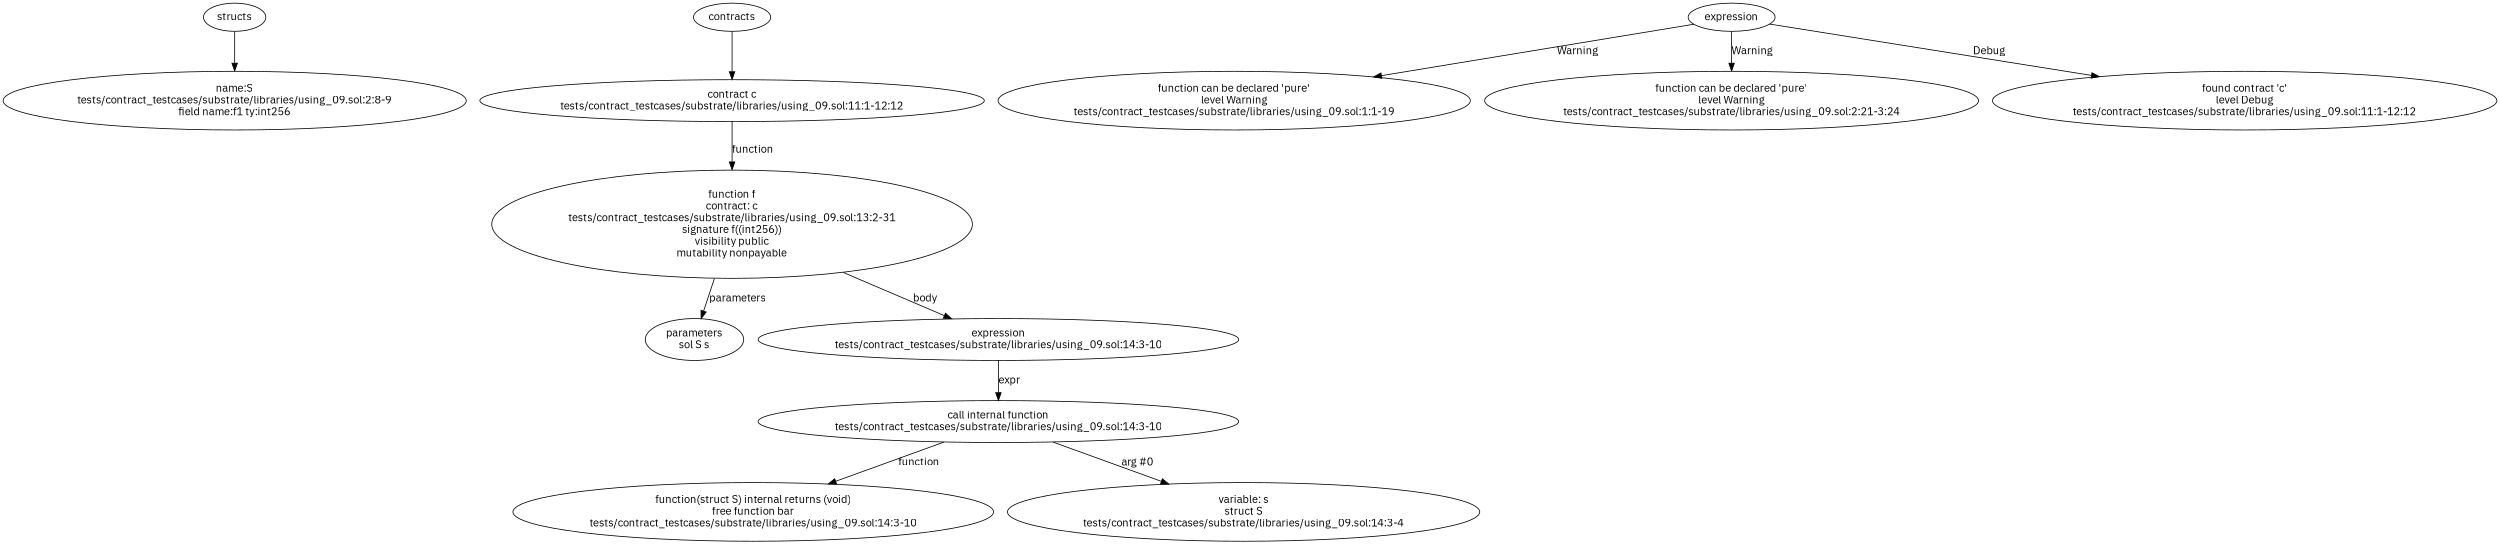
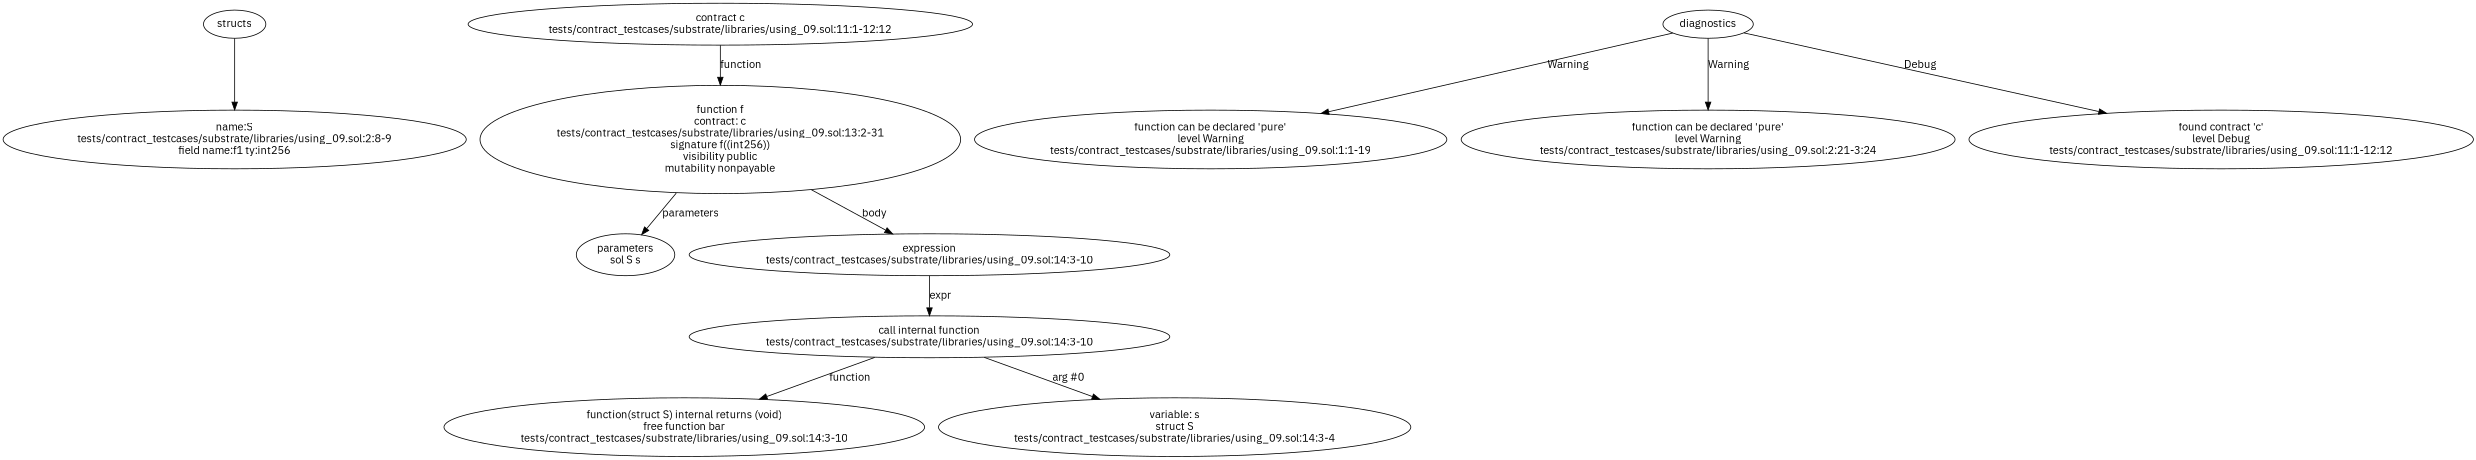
node "contracts": removed
node "expression": label "expression" -> "diagnostics"
